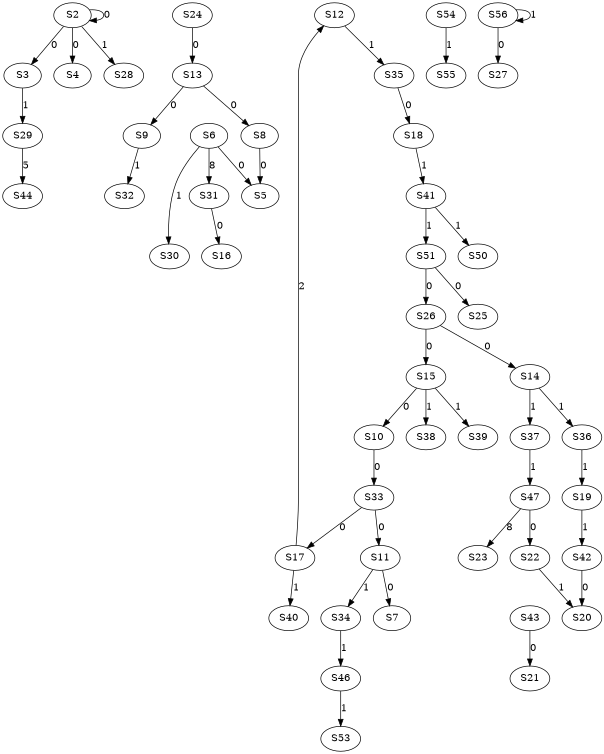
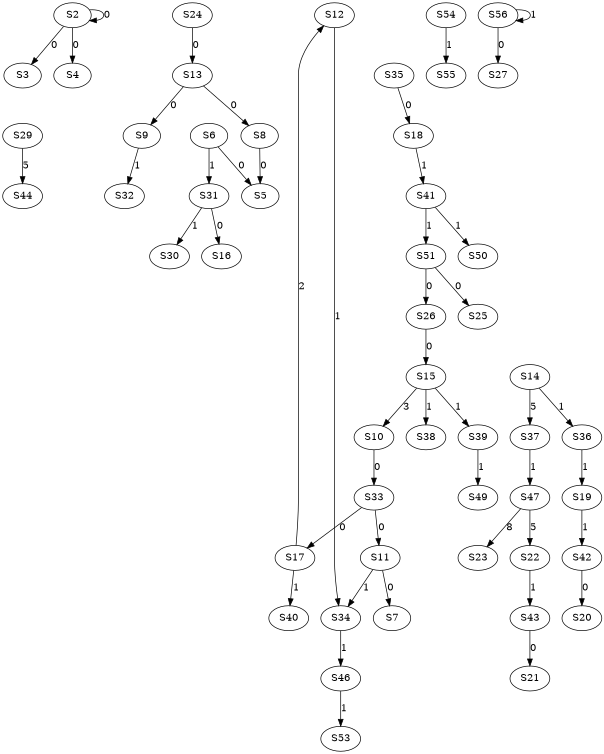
edge "S12" -> "S35": now "S12" -> "S34"
node "S28": removed
edge "S3" -> "S29": removed, label "1"
edge "S6" -> "S31": label "8" -> "1"
edge "S6" -> "S30": now "S31" -> "S30"
edge "S26" -> "S14": removed, label "0"
edge "S15" -> "S10": label "0" -> "3"
edge "S14" -> "S37": label "1" -> "5"
node "S49": added
edge "S47" -> "S22": label "0" -> "5"
edge "S22" -> "S20": now "S22" -> "S43"
